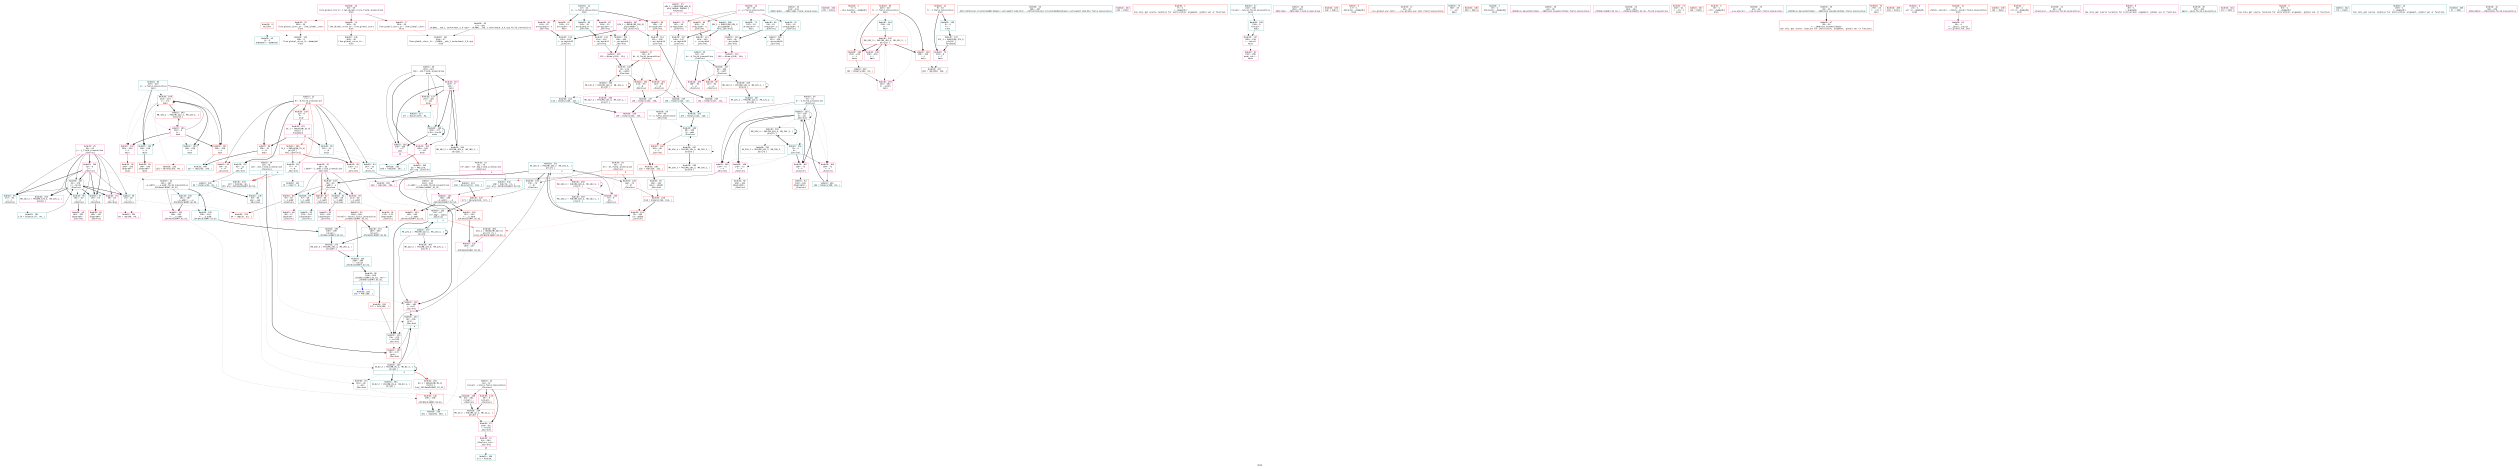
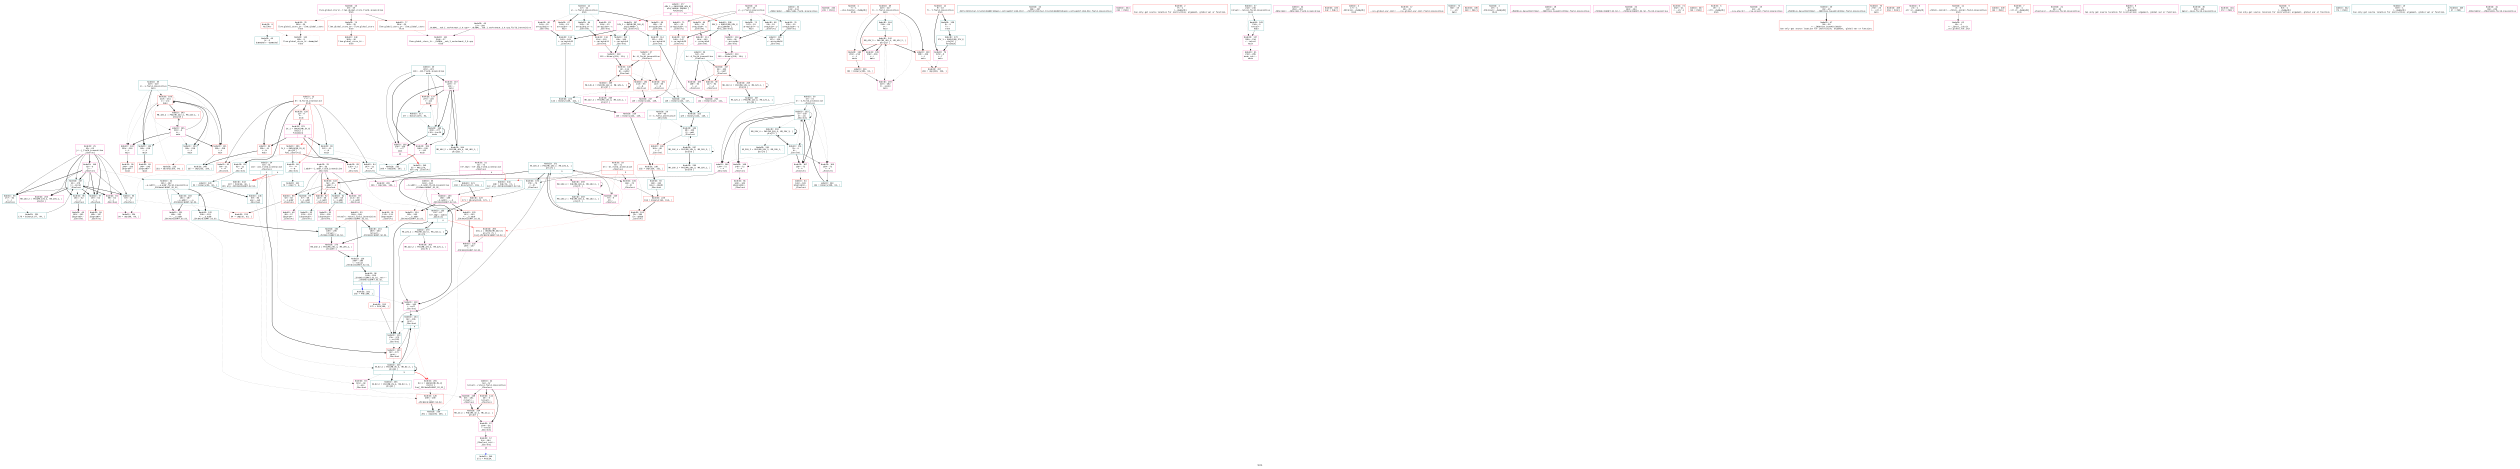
edge "NodeID: 13" -> "NodeID: 83": now "NodeID: 279" -> "NodeID: 83"
